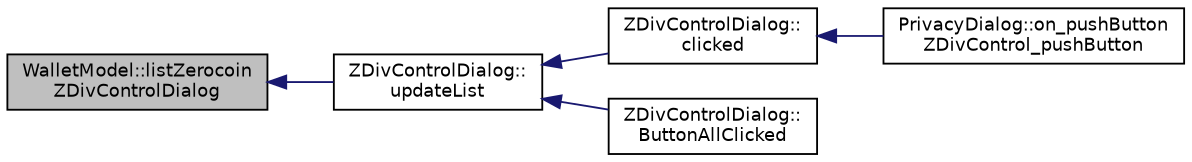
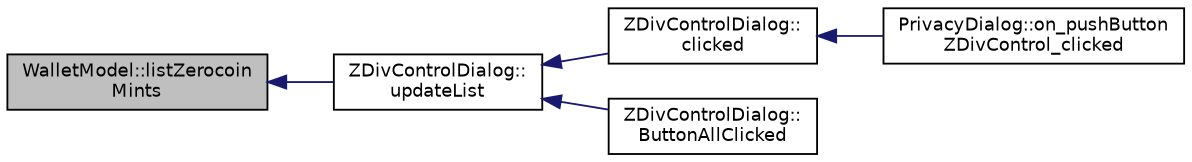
node "PrivacyDialog::on_pushButton ZDivControl_pushButton": label "PrivacyDialog::on_pushButton ZDivControl_pushButton" -> "PrivacyDialog::on_pushButton ZDivControl_clicked"
node "WalletModel::listZerocoin ZDivControlDialog": label "WalletModel::listZerocoin ZDivControlDialog" -> "WalletModel::listZerocoin Mints"
